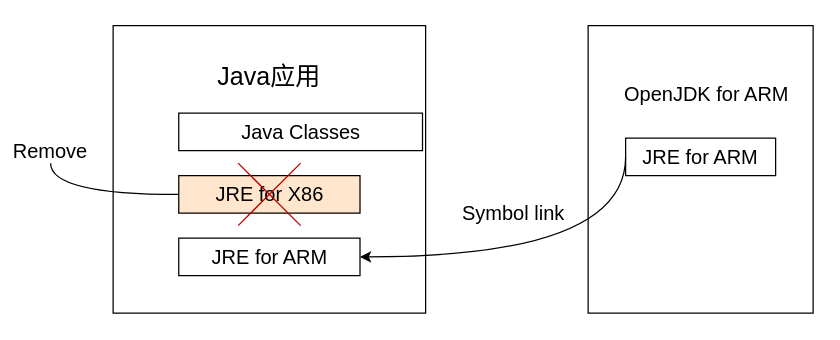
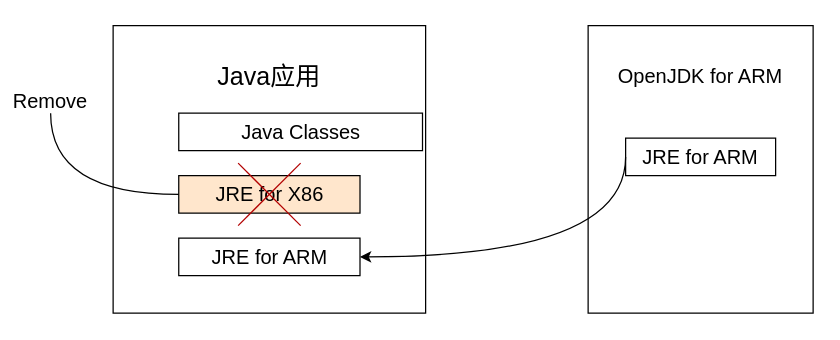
node "OpenJDK for ARM": moved (707, 94) -> (701, 76)
node "Remove": moved (51, 151) -> (51, 101)
node "Symbol link": removed
